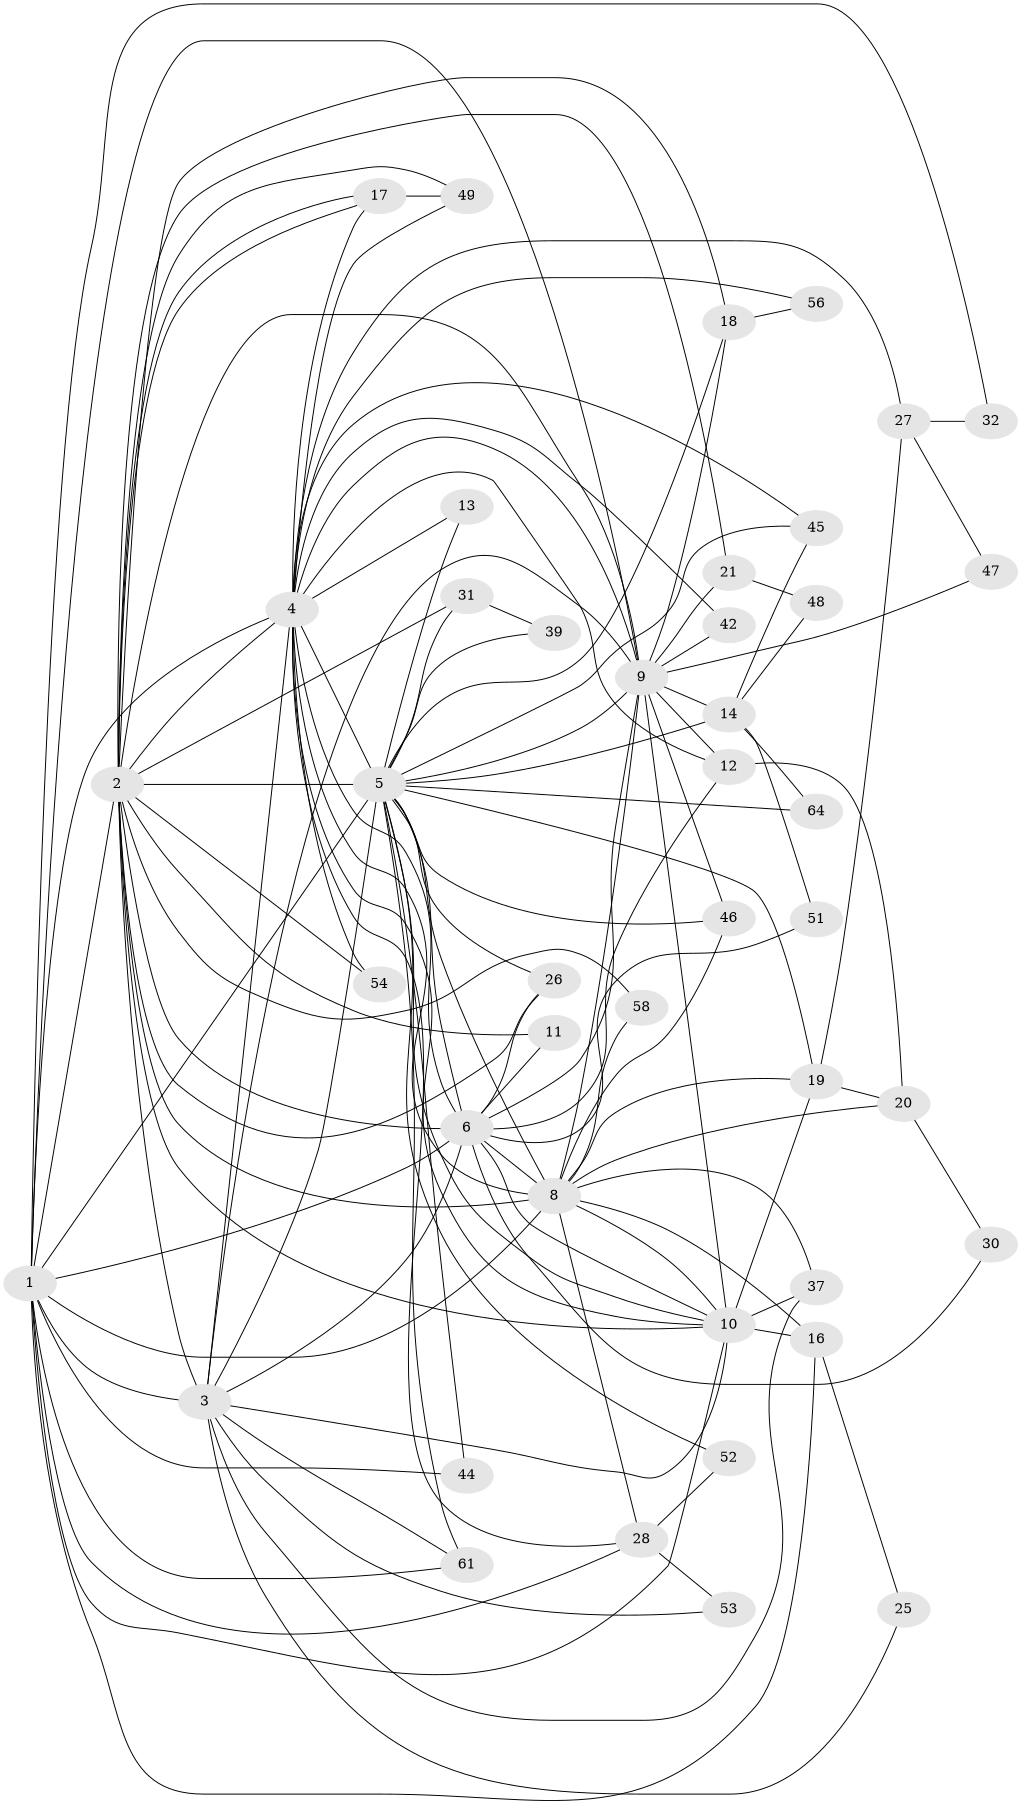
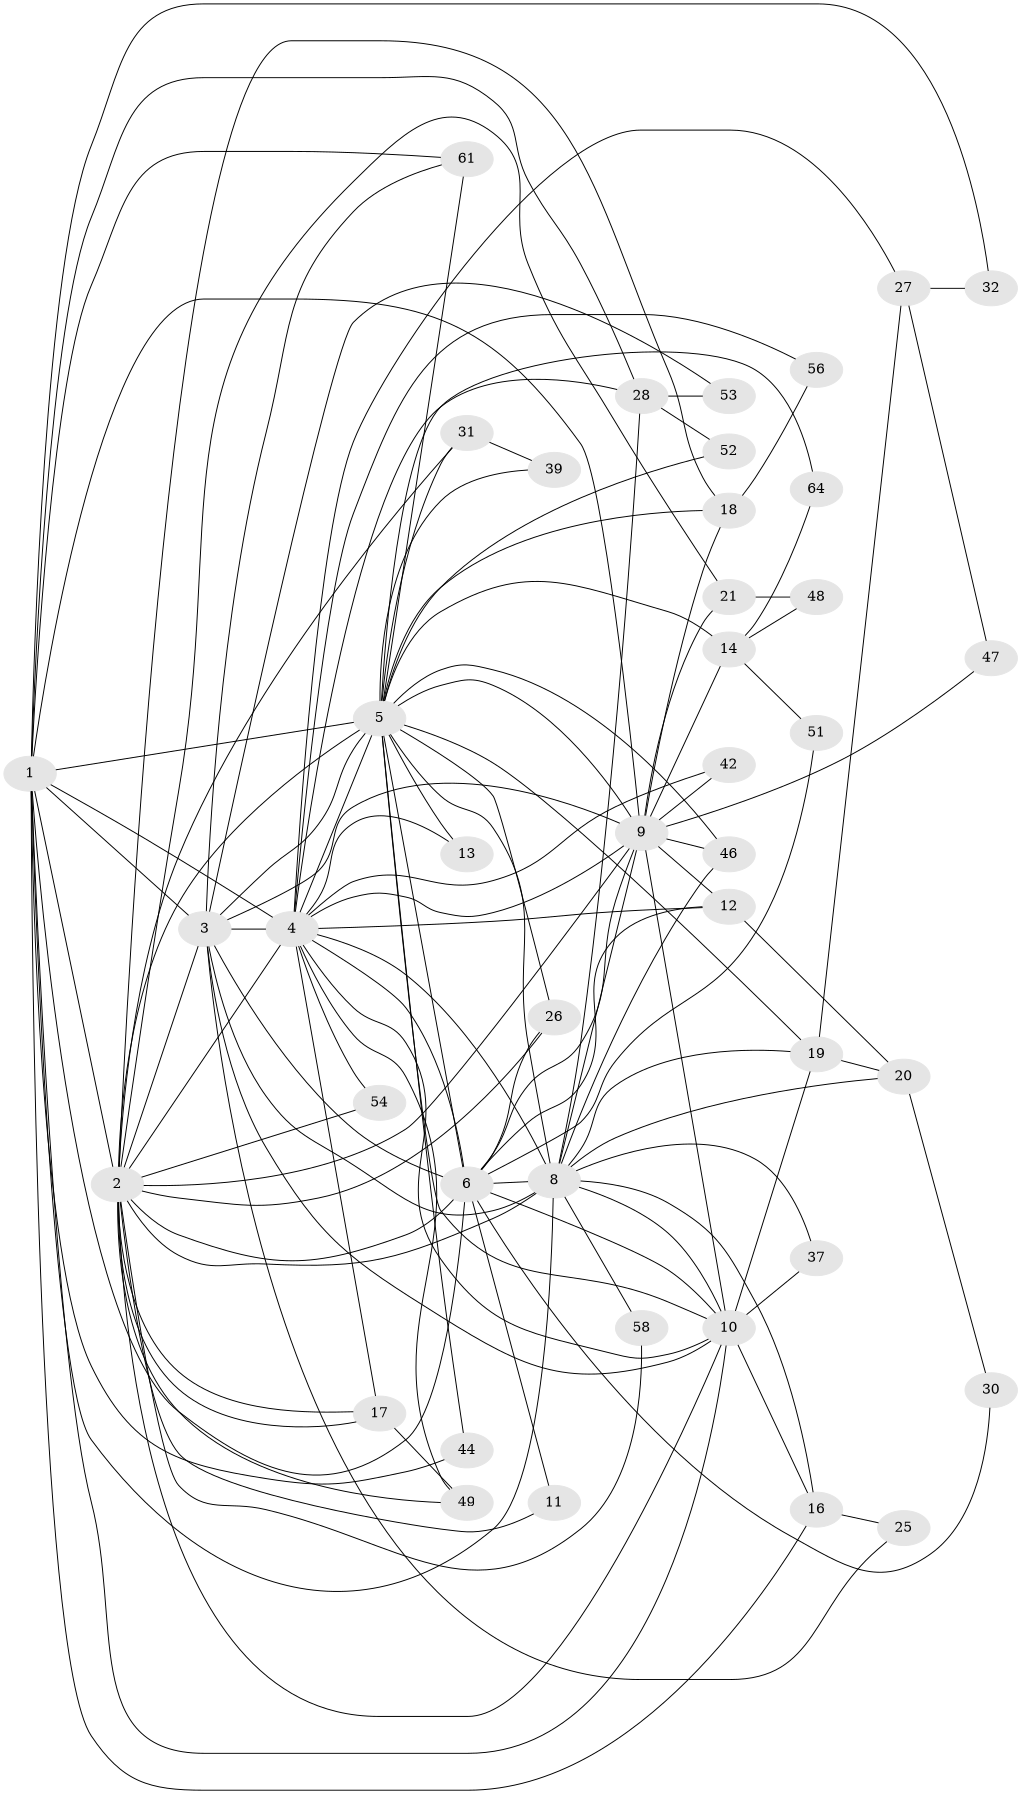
node "45": removed
edge "37" -- "3": now "8" -- "3"
